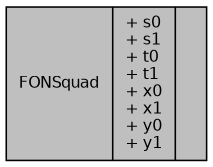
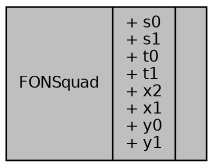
node "FONSquad": text "+ x0" -> "+ x2"
